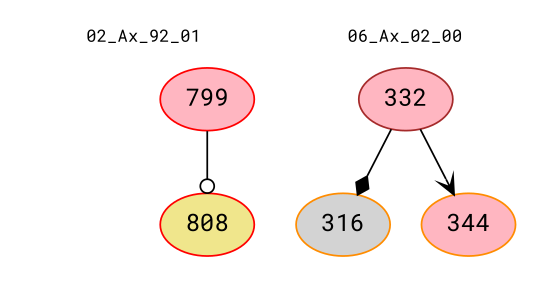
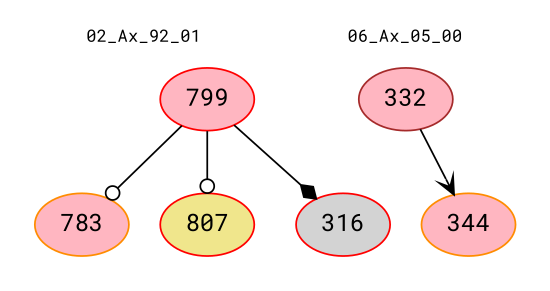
cluster "06_Ax_02_00": label "06_Ax_02_00" -> "06_Ax_05_00"
edge "332" -> "316": now "799" -> "316"
node "783": added
node "808": label "808" -> "807"
node "316": color darkorange -> red
